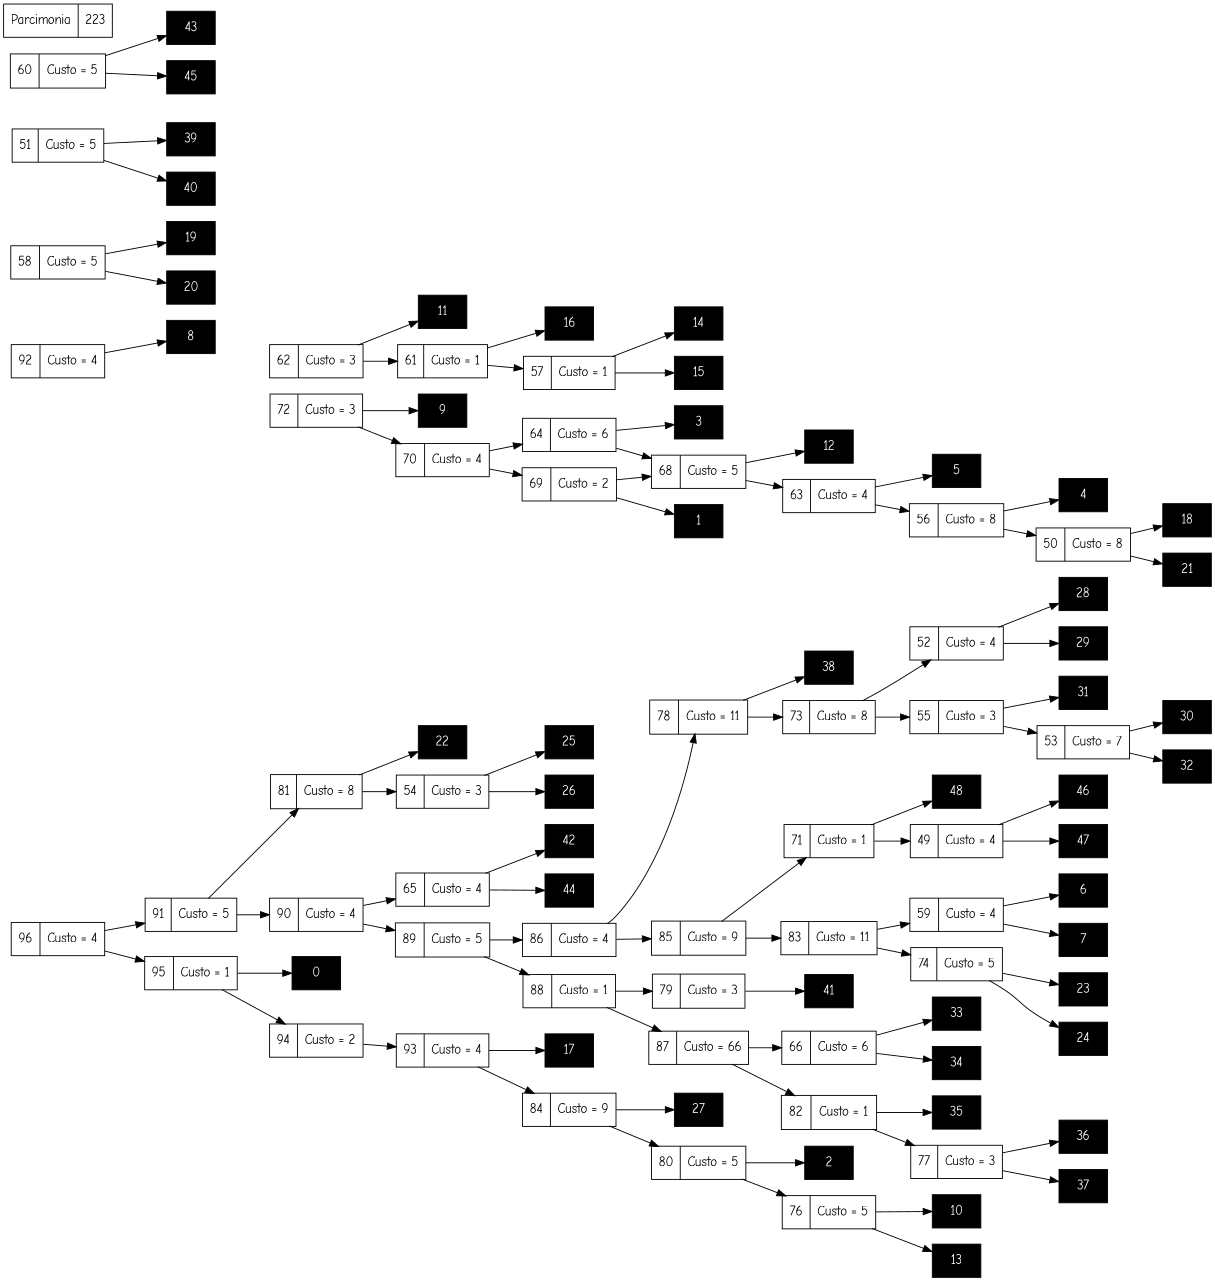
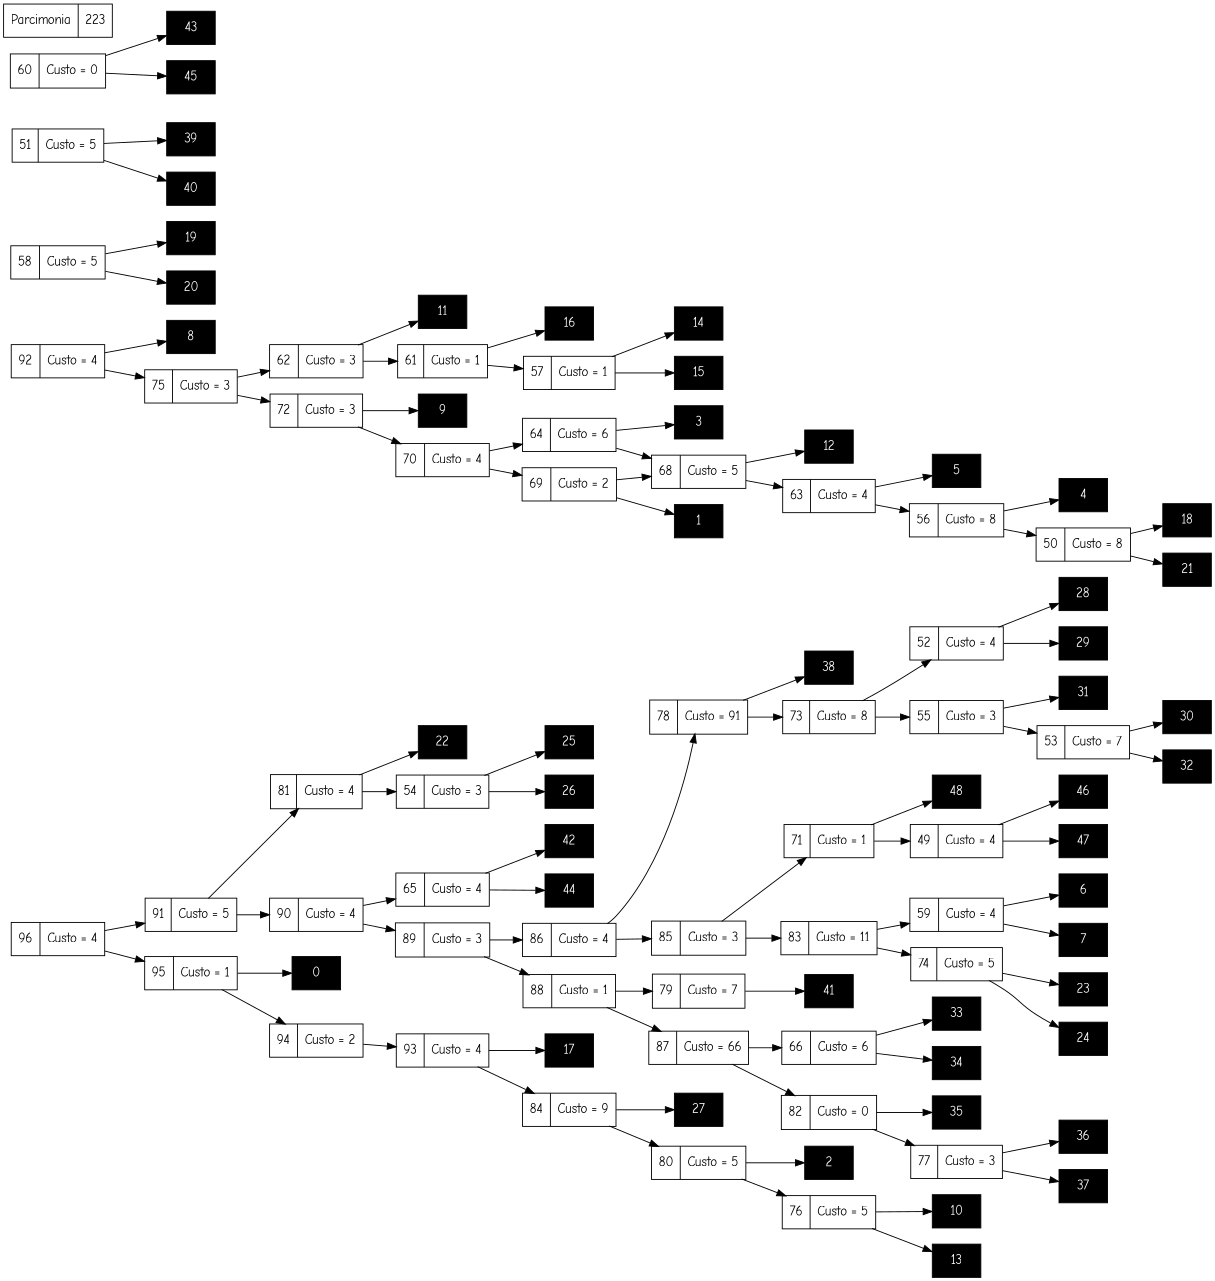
node "60": text "Custo = 5" -> "Custo = 0"
node "75": added
node "78": text "Custo = 11" -> "Custo = 91"
node "81": text "Custo = 8" -> "Custo = 4"
node "85": text "Custo = 9" -> "Custo = 3"
node "89": text "Custo = 5" -> "Custo = 3"
node "79": text "Custo = 3" -> "Custo = 7"
node "82": text "Custo = 1" -> "Custo = 0"
